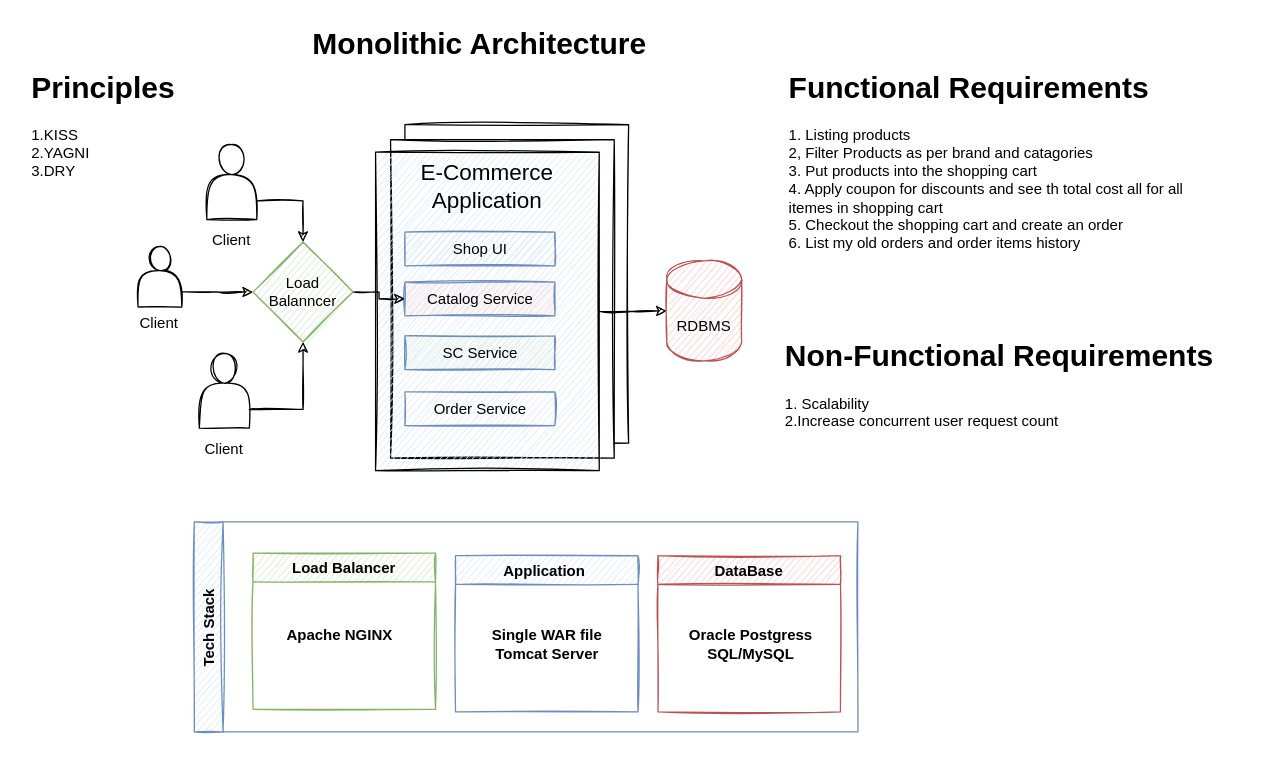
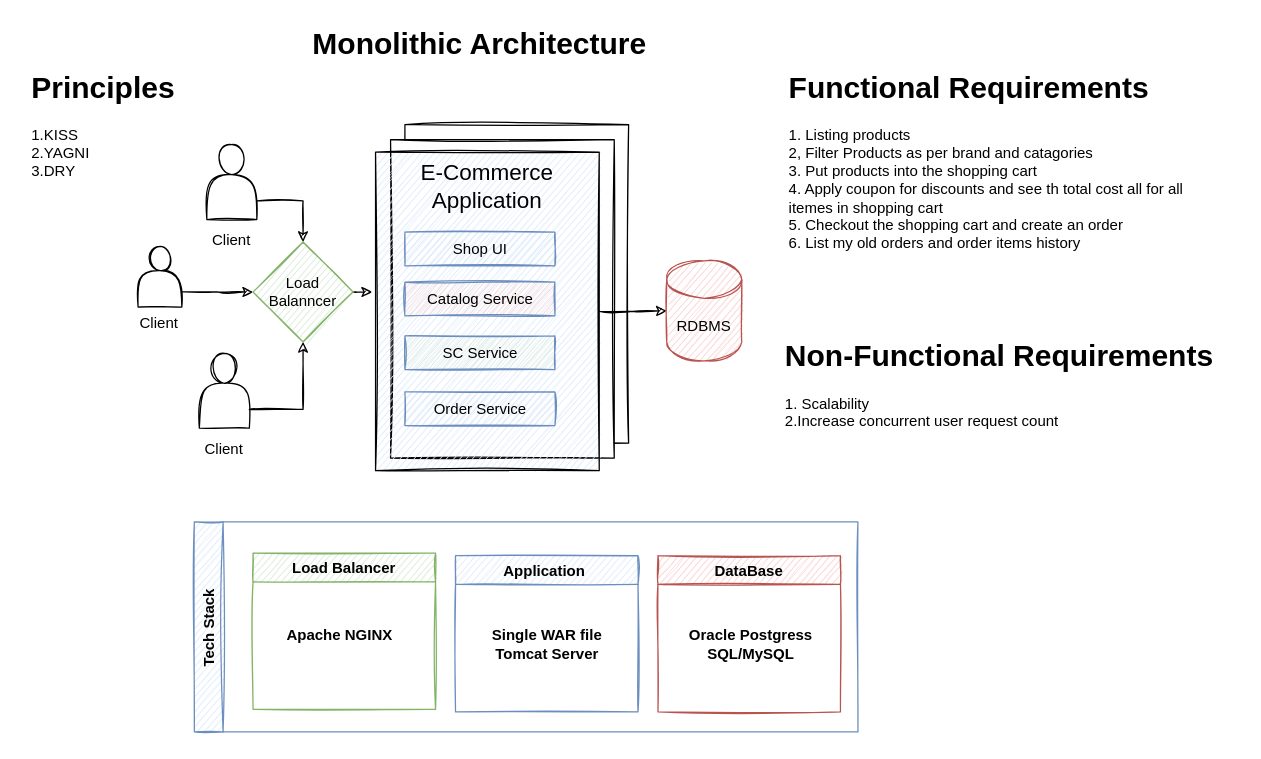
edge "Load Balanncer" -> "Catalog Service": now "Load Balanncer" -> "E-Commerce Application"
node "Order Service": fillcolor #f5f5f5 -> #dae8fc
